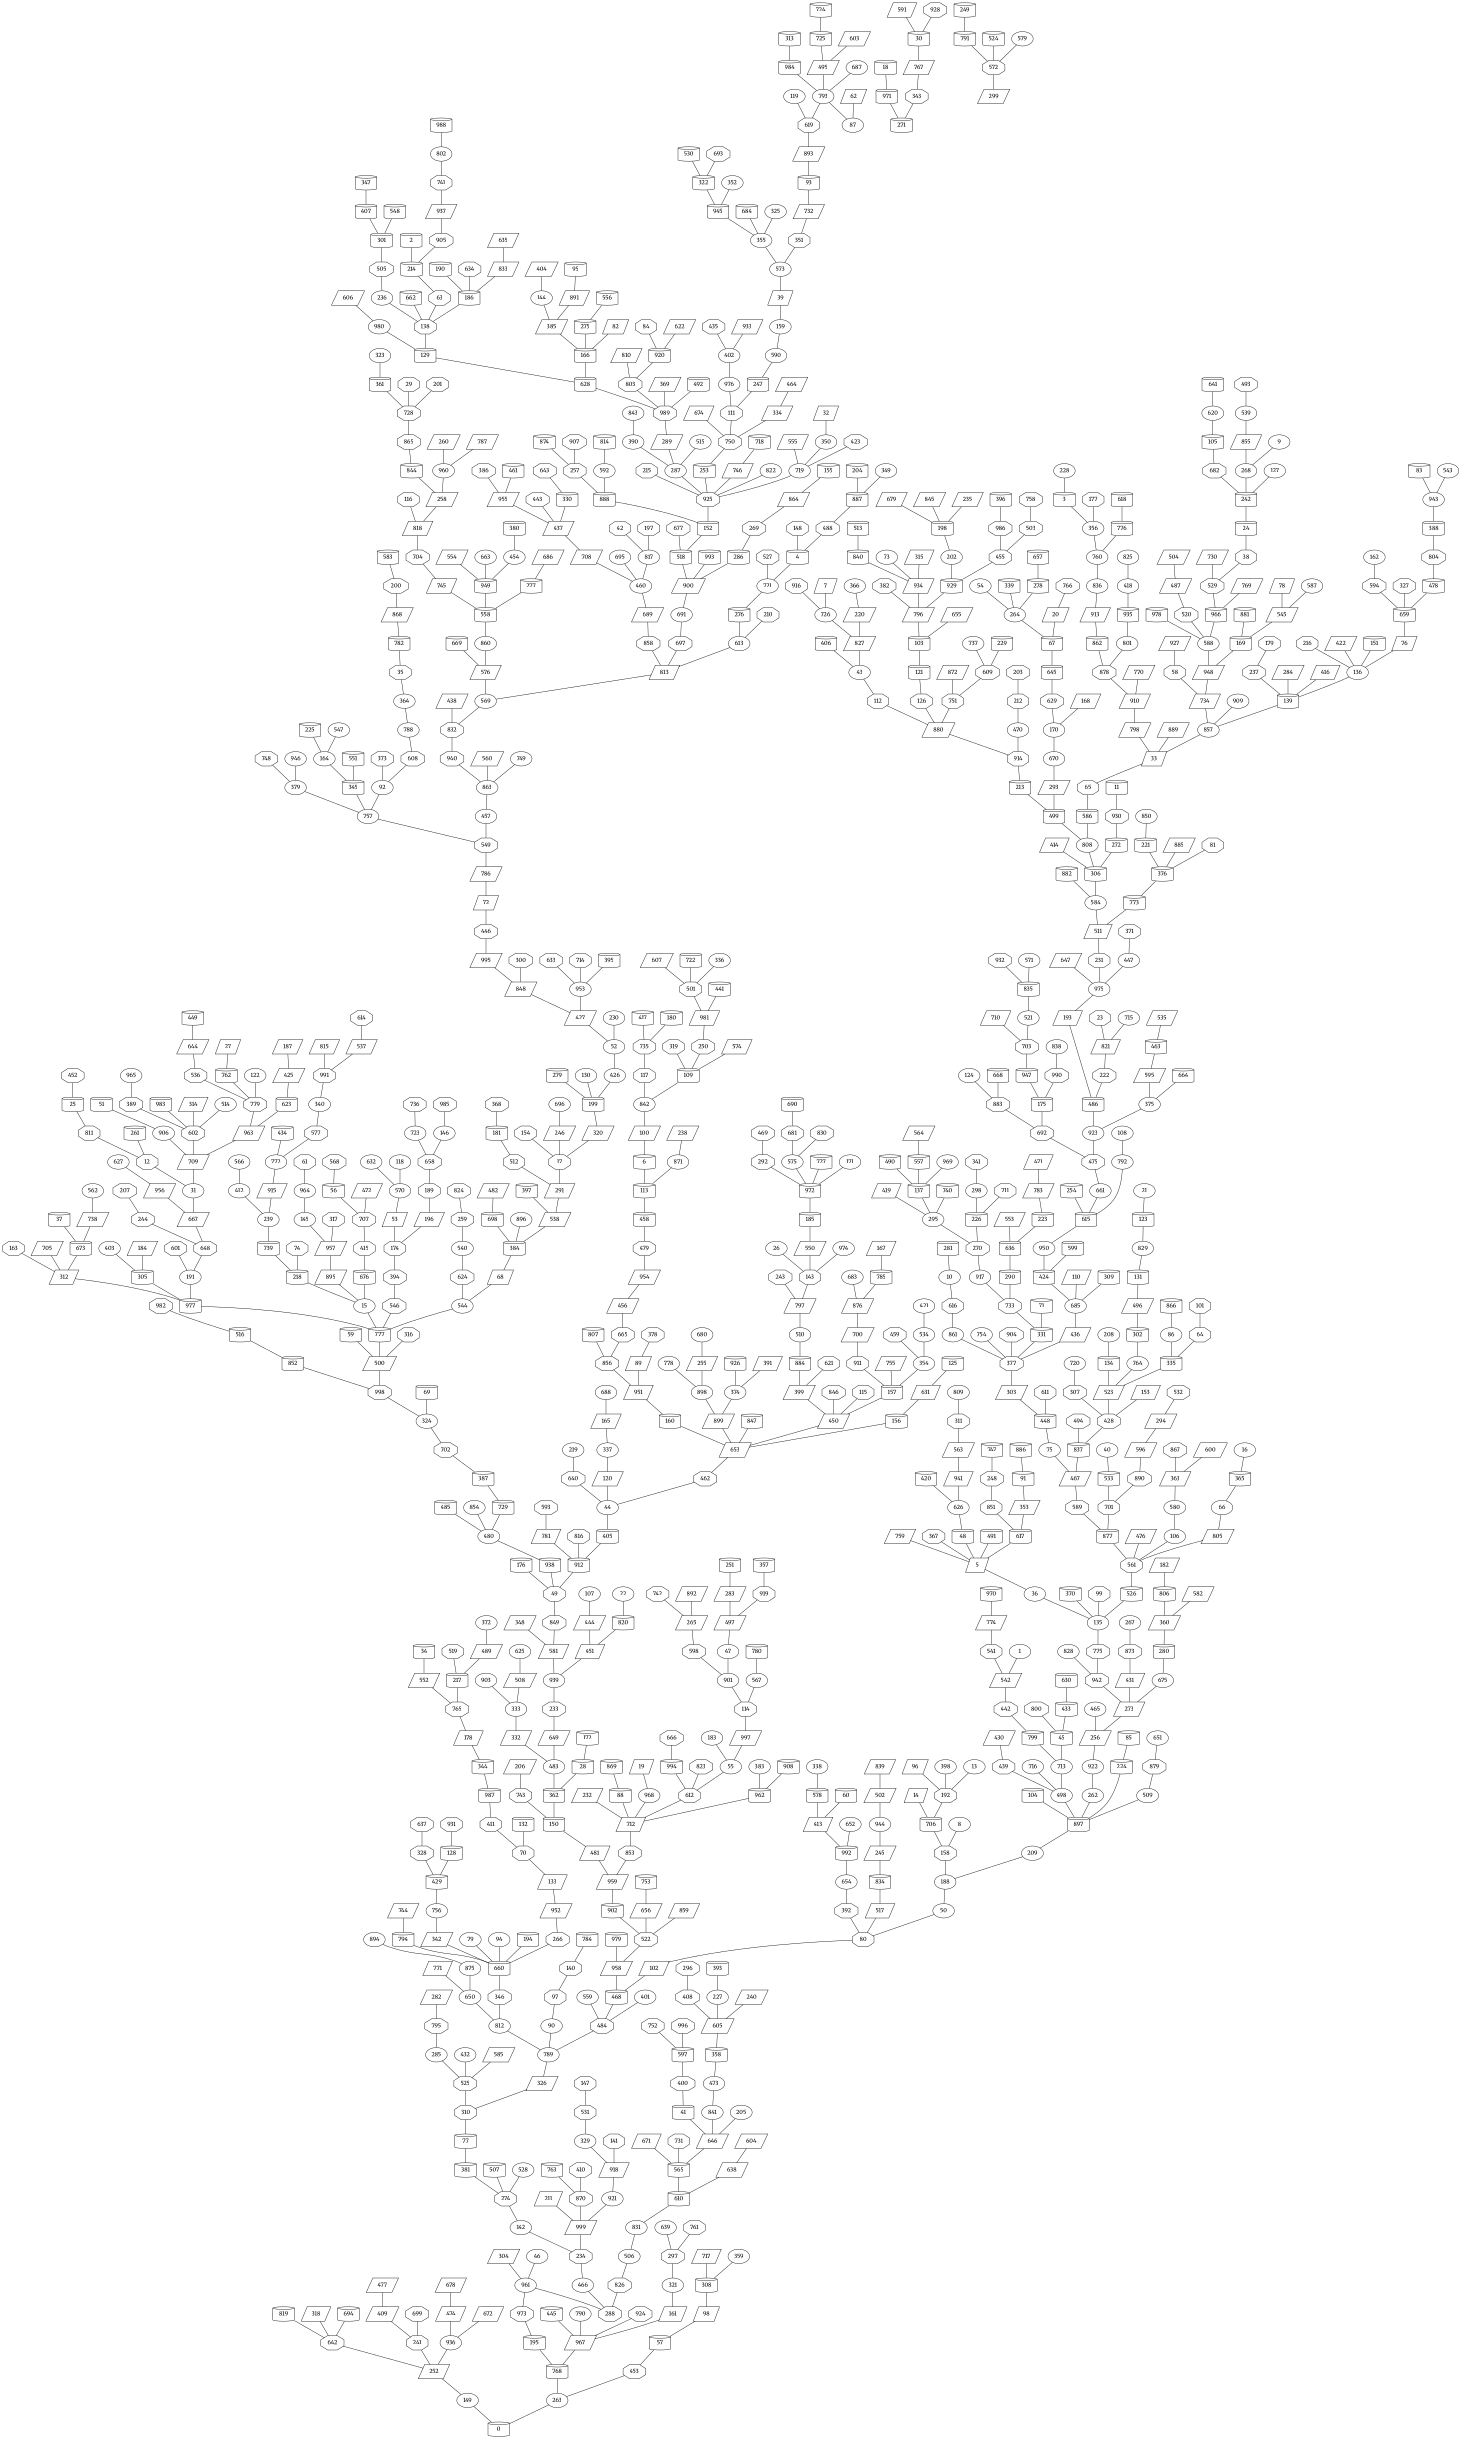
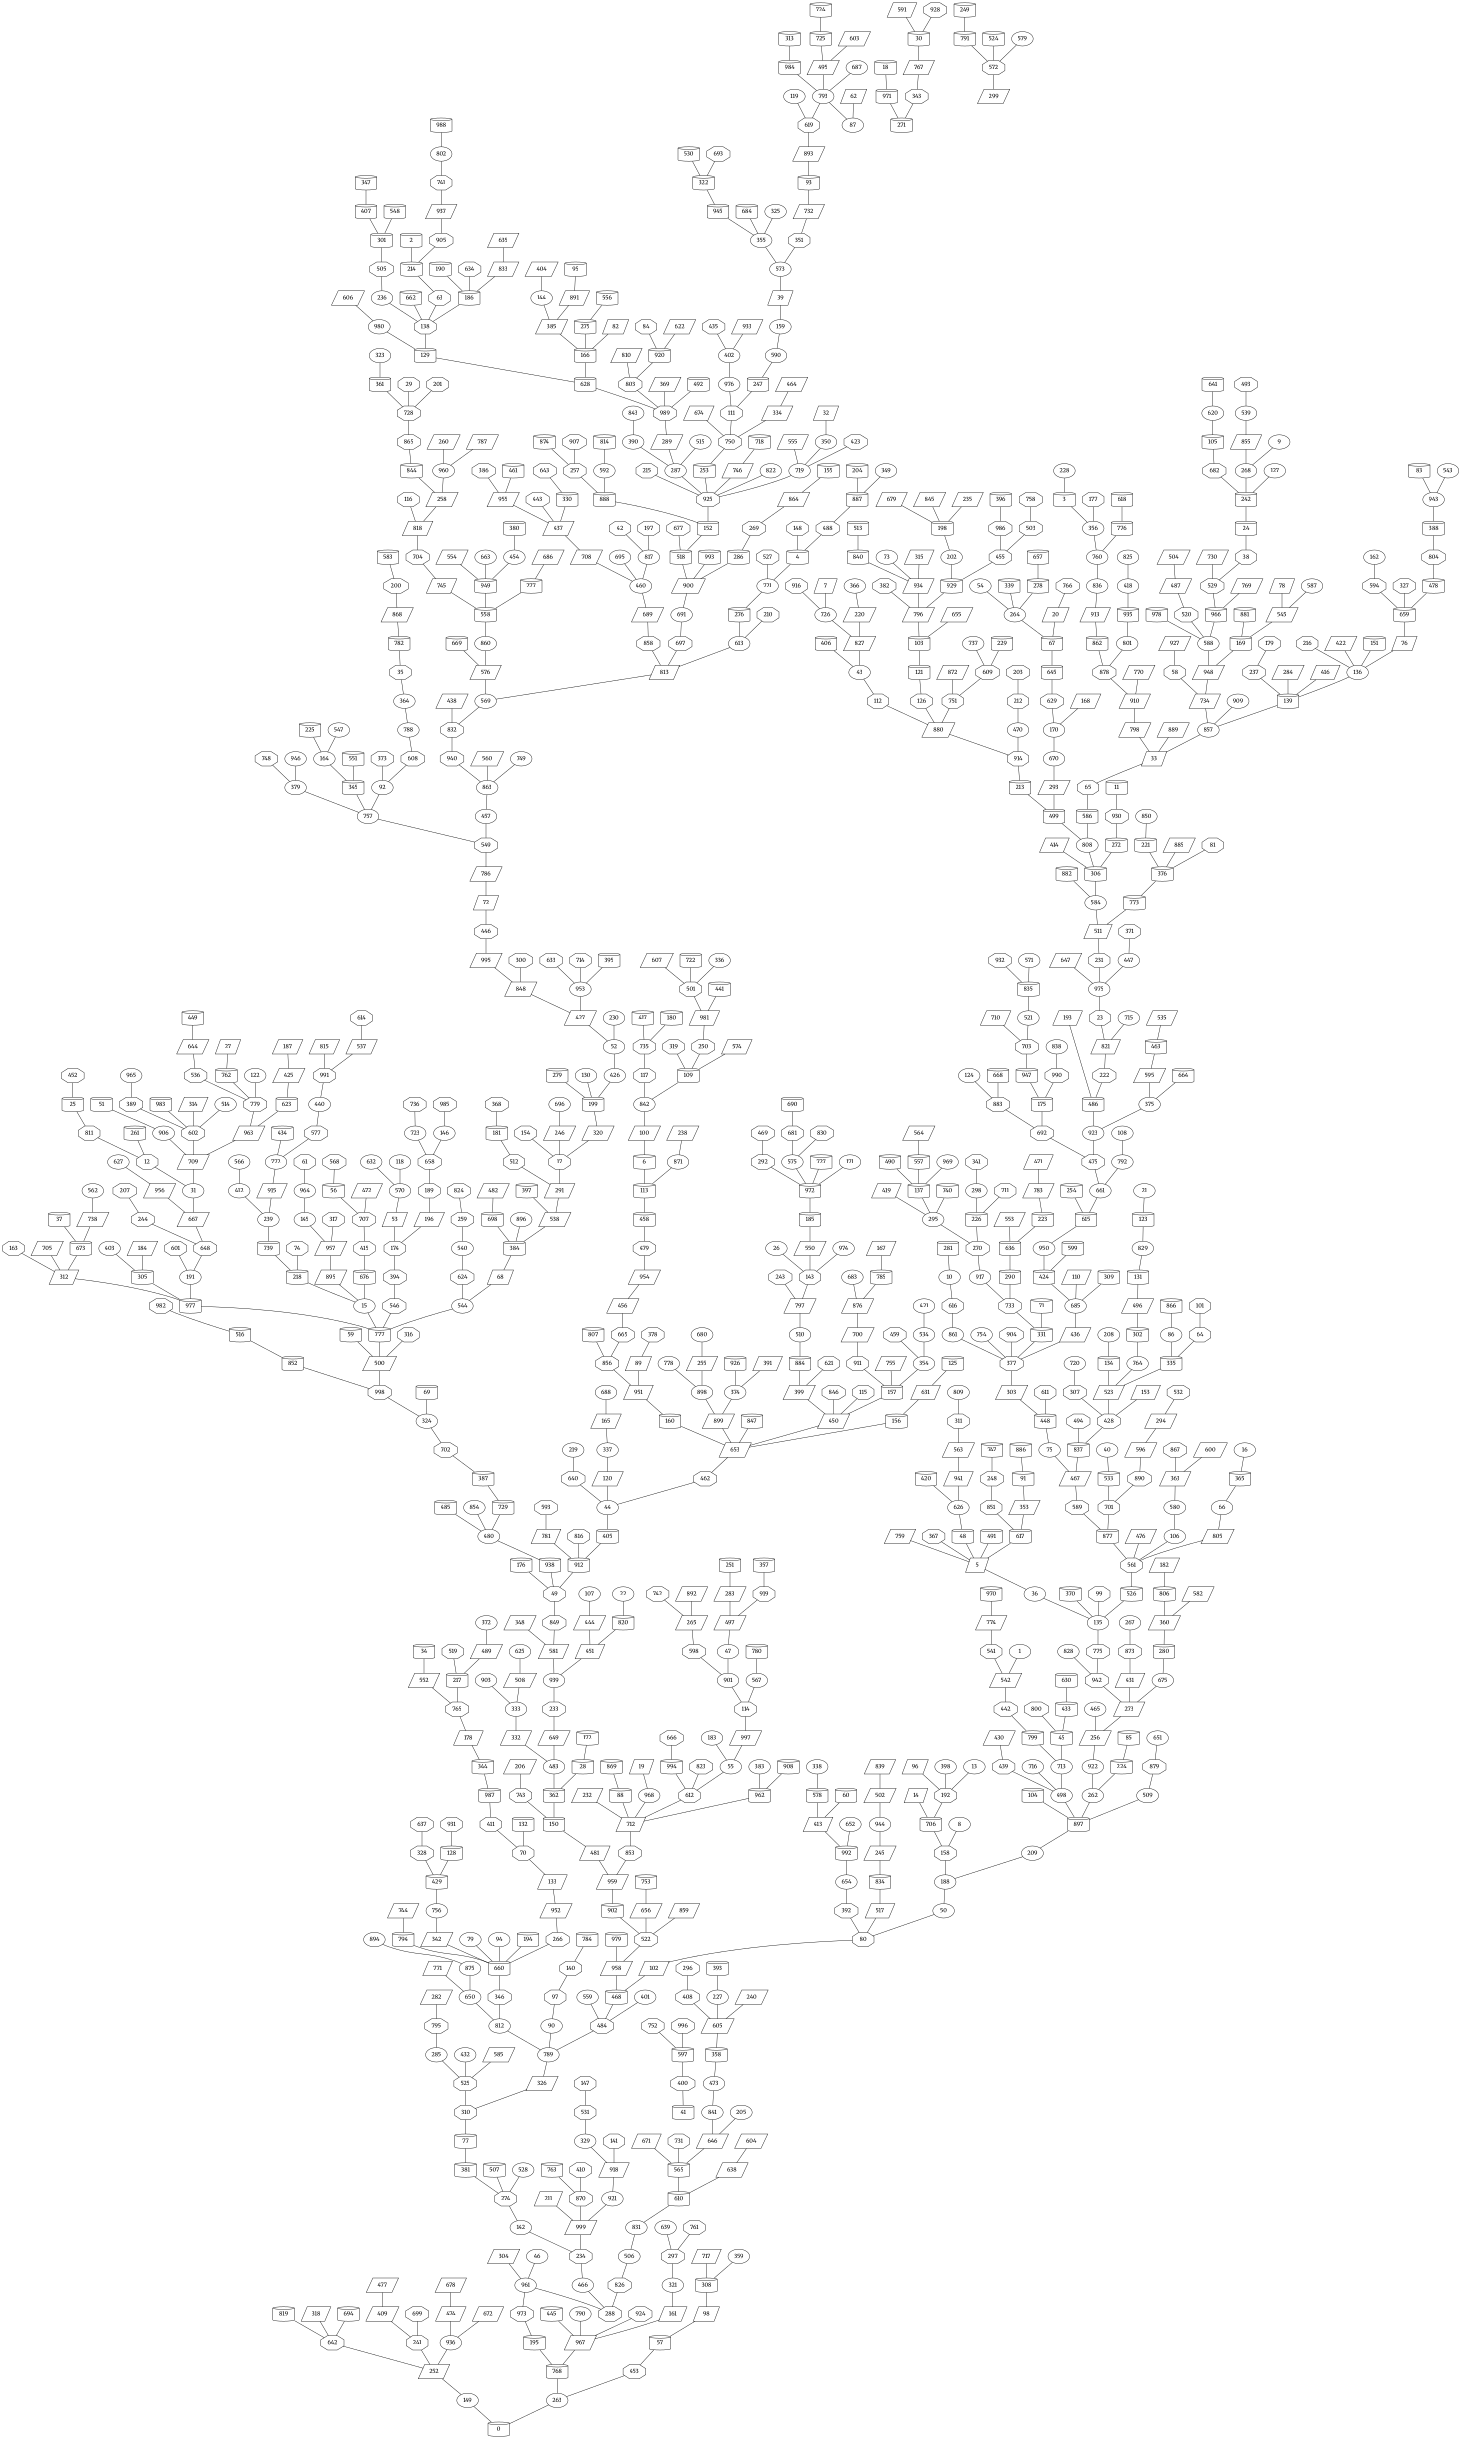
node "352": removed
edge "975" -- "193": now "975" -- "23"
node "340": label "340" -> "440"
edge "792" -- "615": now "792" -- "661"
edge "224" -- "897": now "224" -- "262"
edge "41" -- "646": removed
